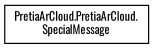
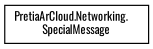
node "PretiaArCloud.PretiaArCloud. SpecialMessage": label "PretiaArCloud.PretiaArCloud. SpecialMessage" -> "PretiaArCloud.Networking. SpecialMessage"
